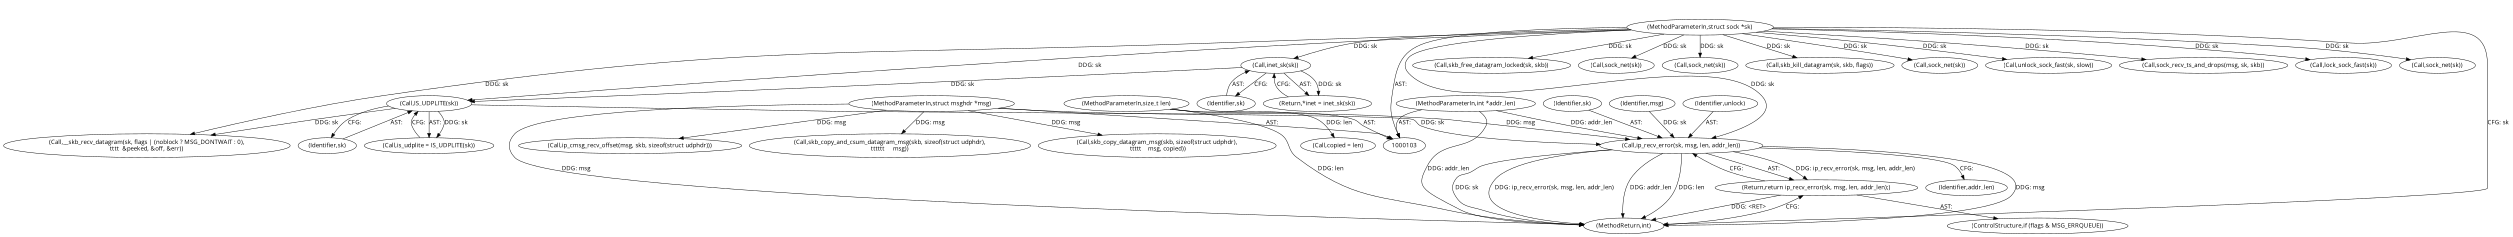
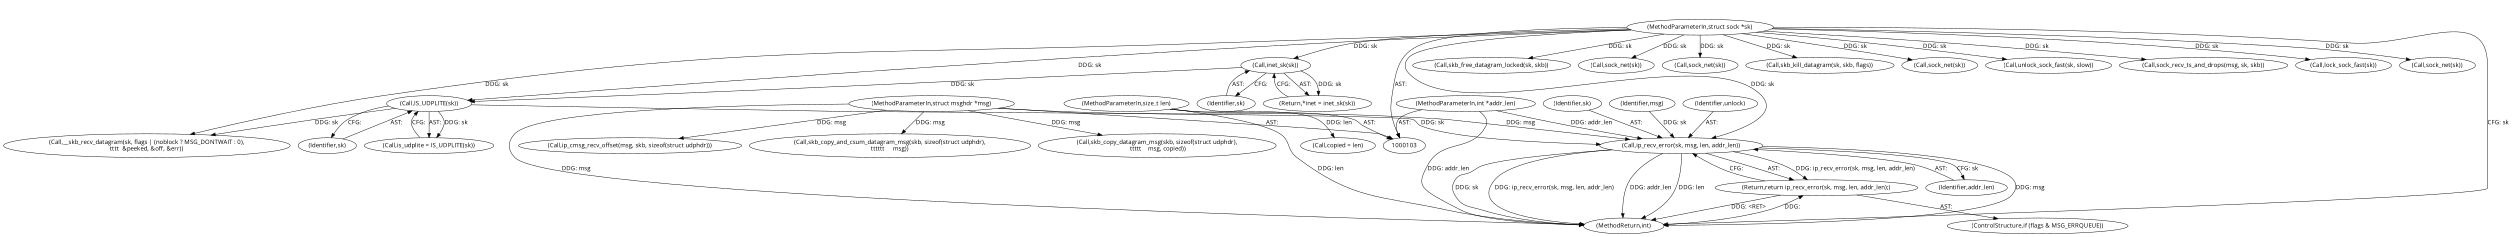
edge "(Identifier,addr_len)" -> "(Call,ip_recv_error(sk, msg, len, addr_len))": added, label "AST:"
edge "(Call,ip_recv_error(sk, msg, len, addr_len))" -> "(Identifier,addr_len)": label "CFG: " -> "CFG: sk"
edge "(MethodReturn,int)" -> "(Return,return ip_recv_error(sk, msg, len, addr_len);)": label "CFG: " -> "DDG: "
